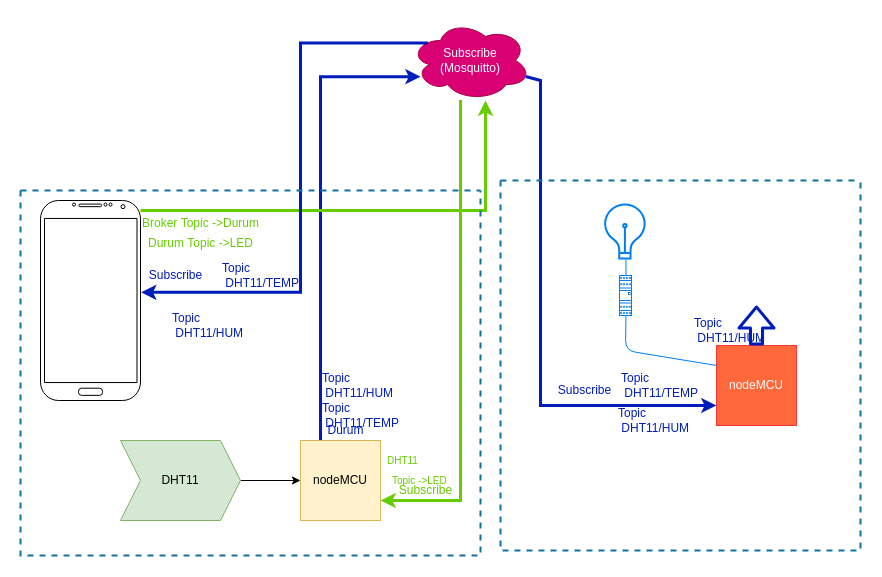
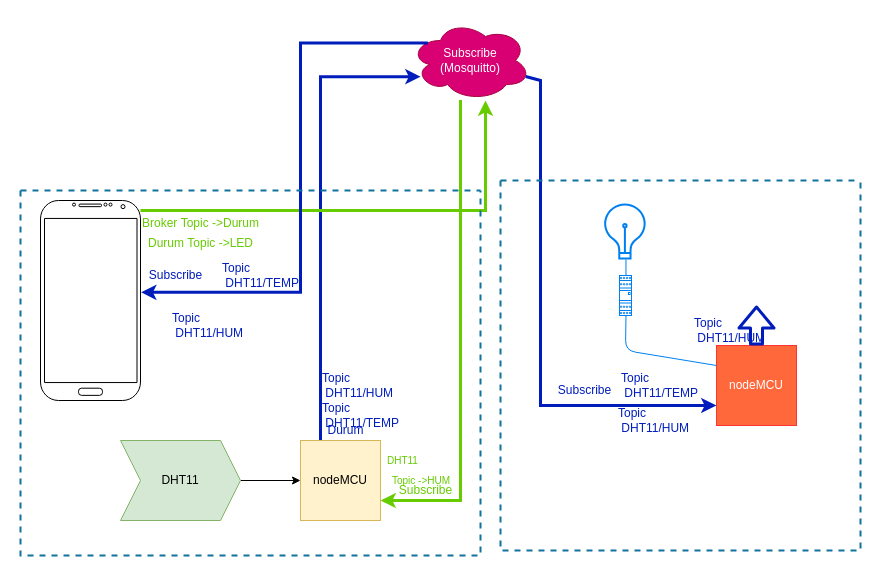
node "Topic ->LED": label "Topic ->LED" -> "Topic ->HUM"
